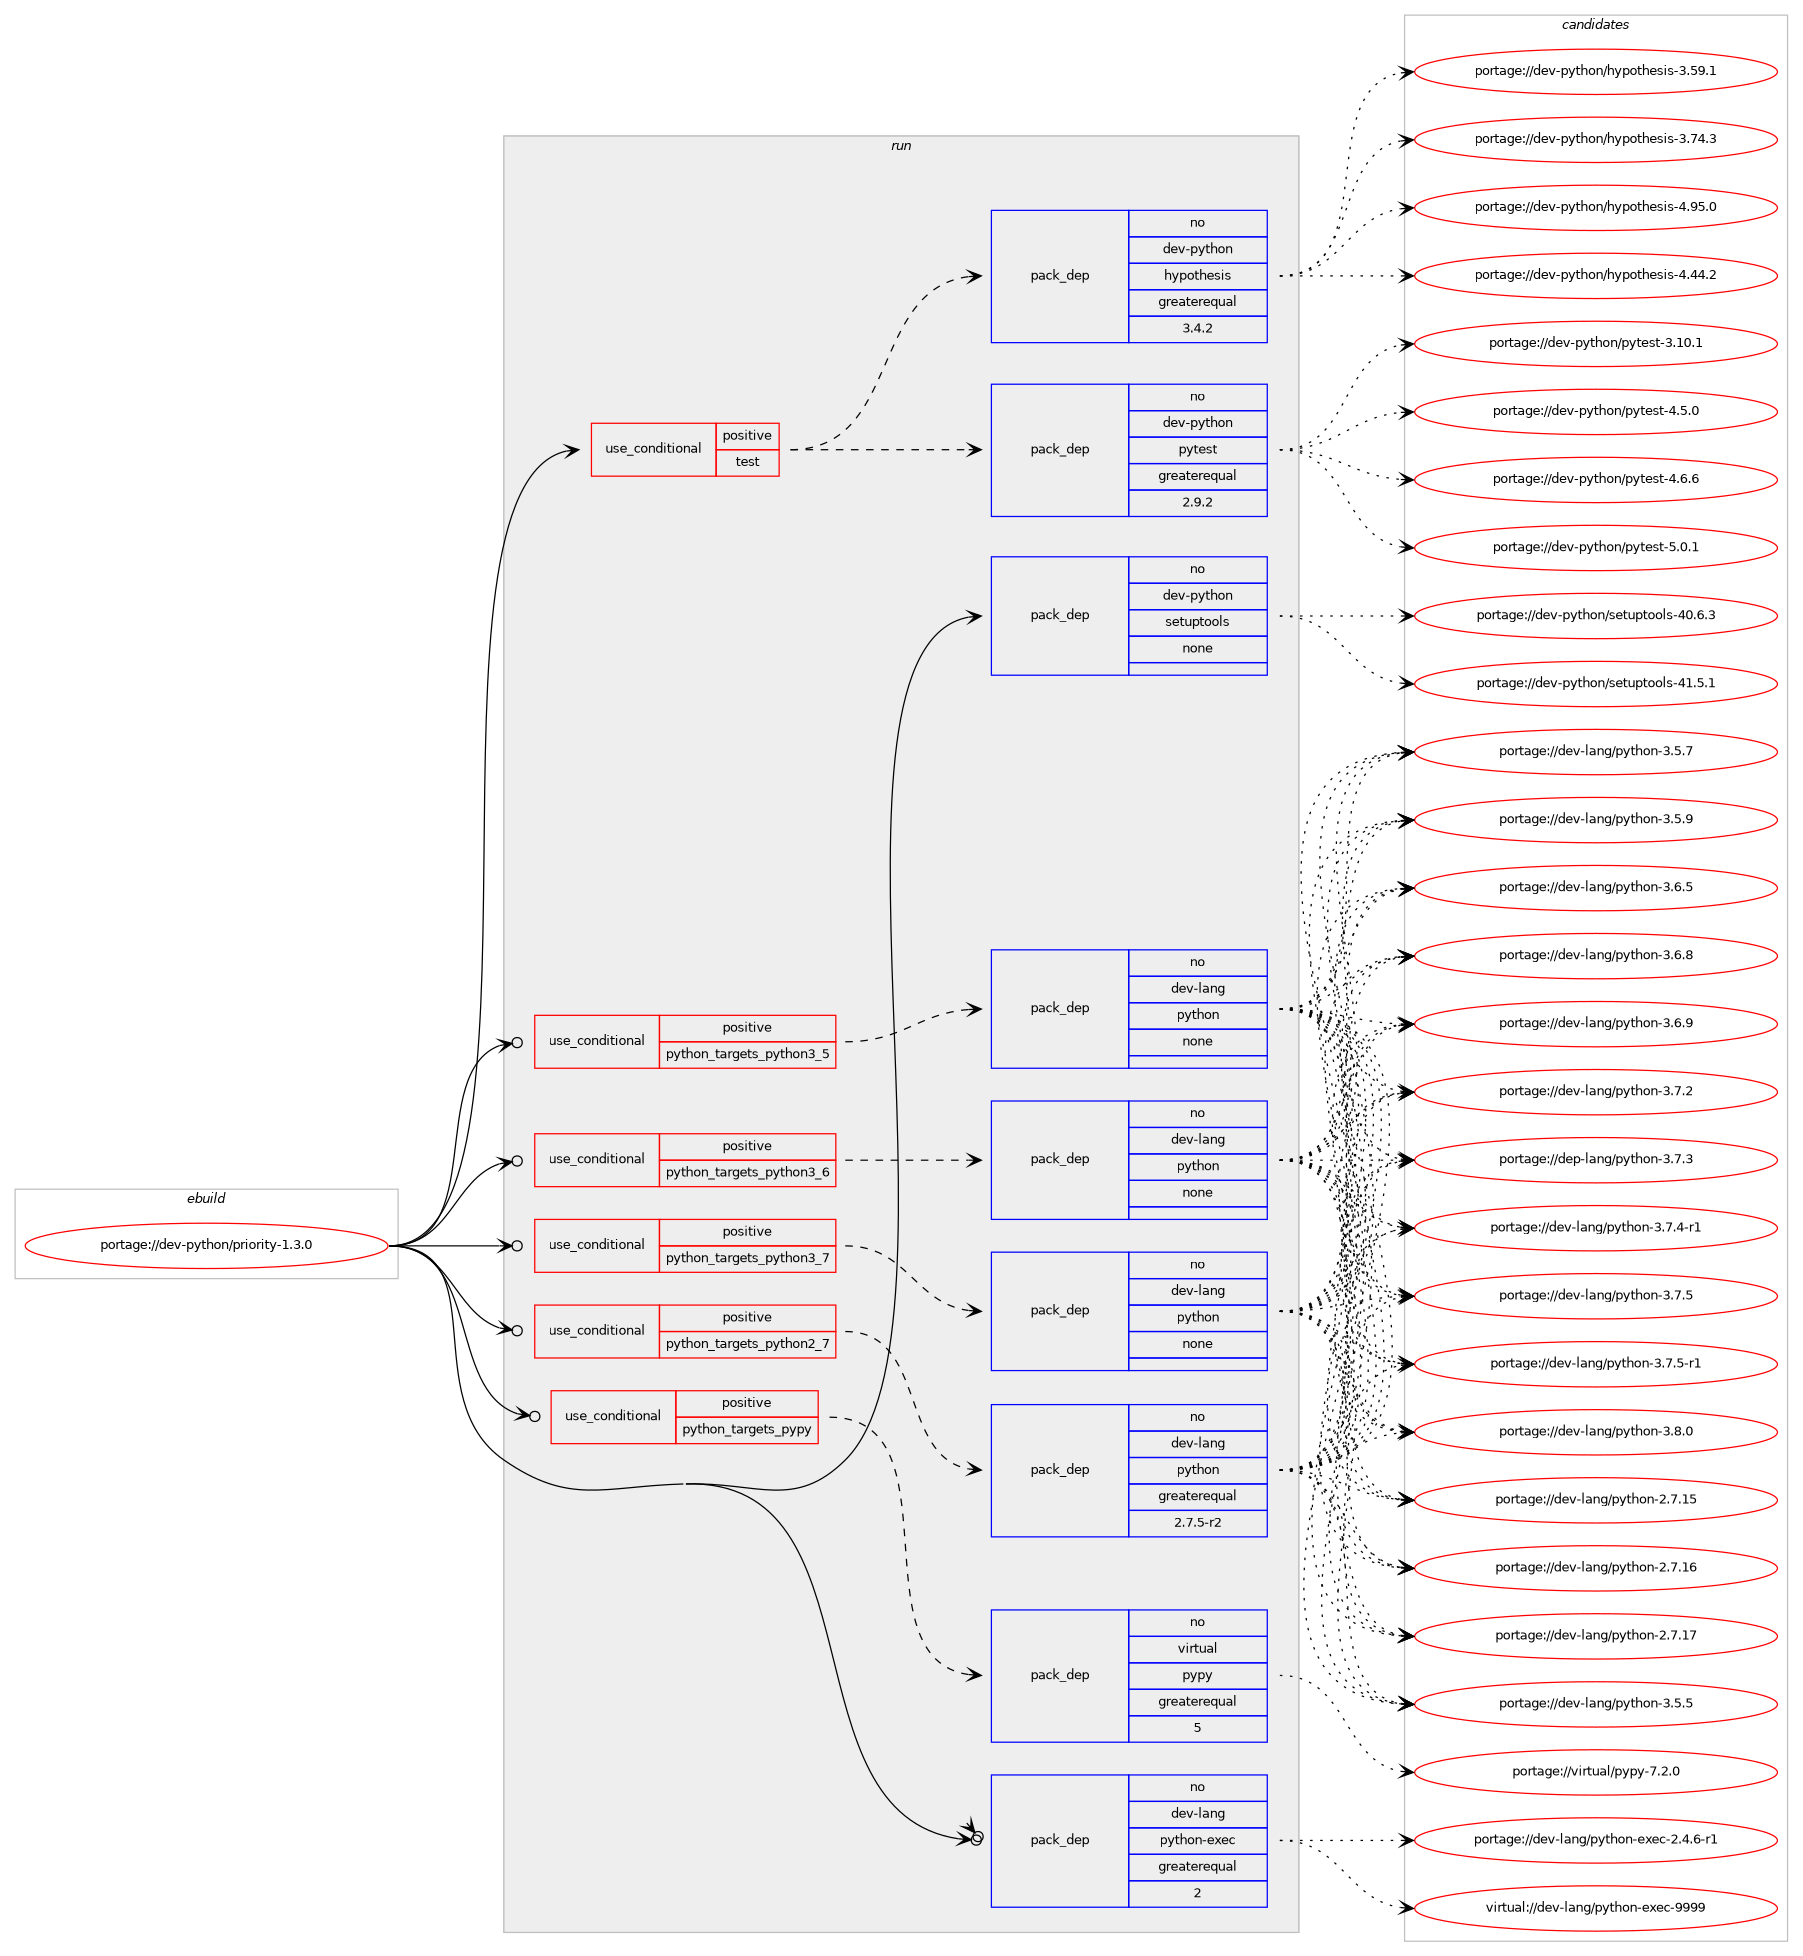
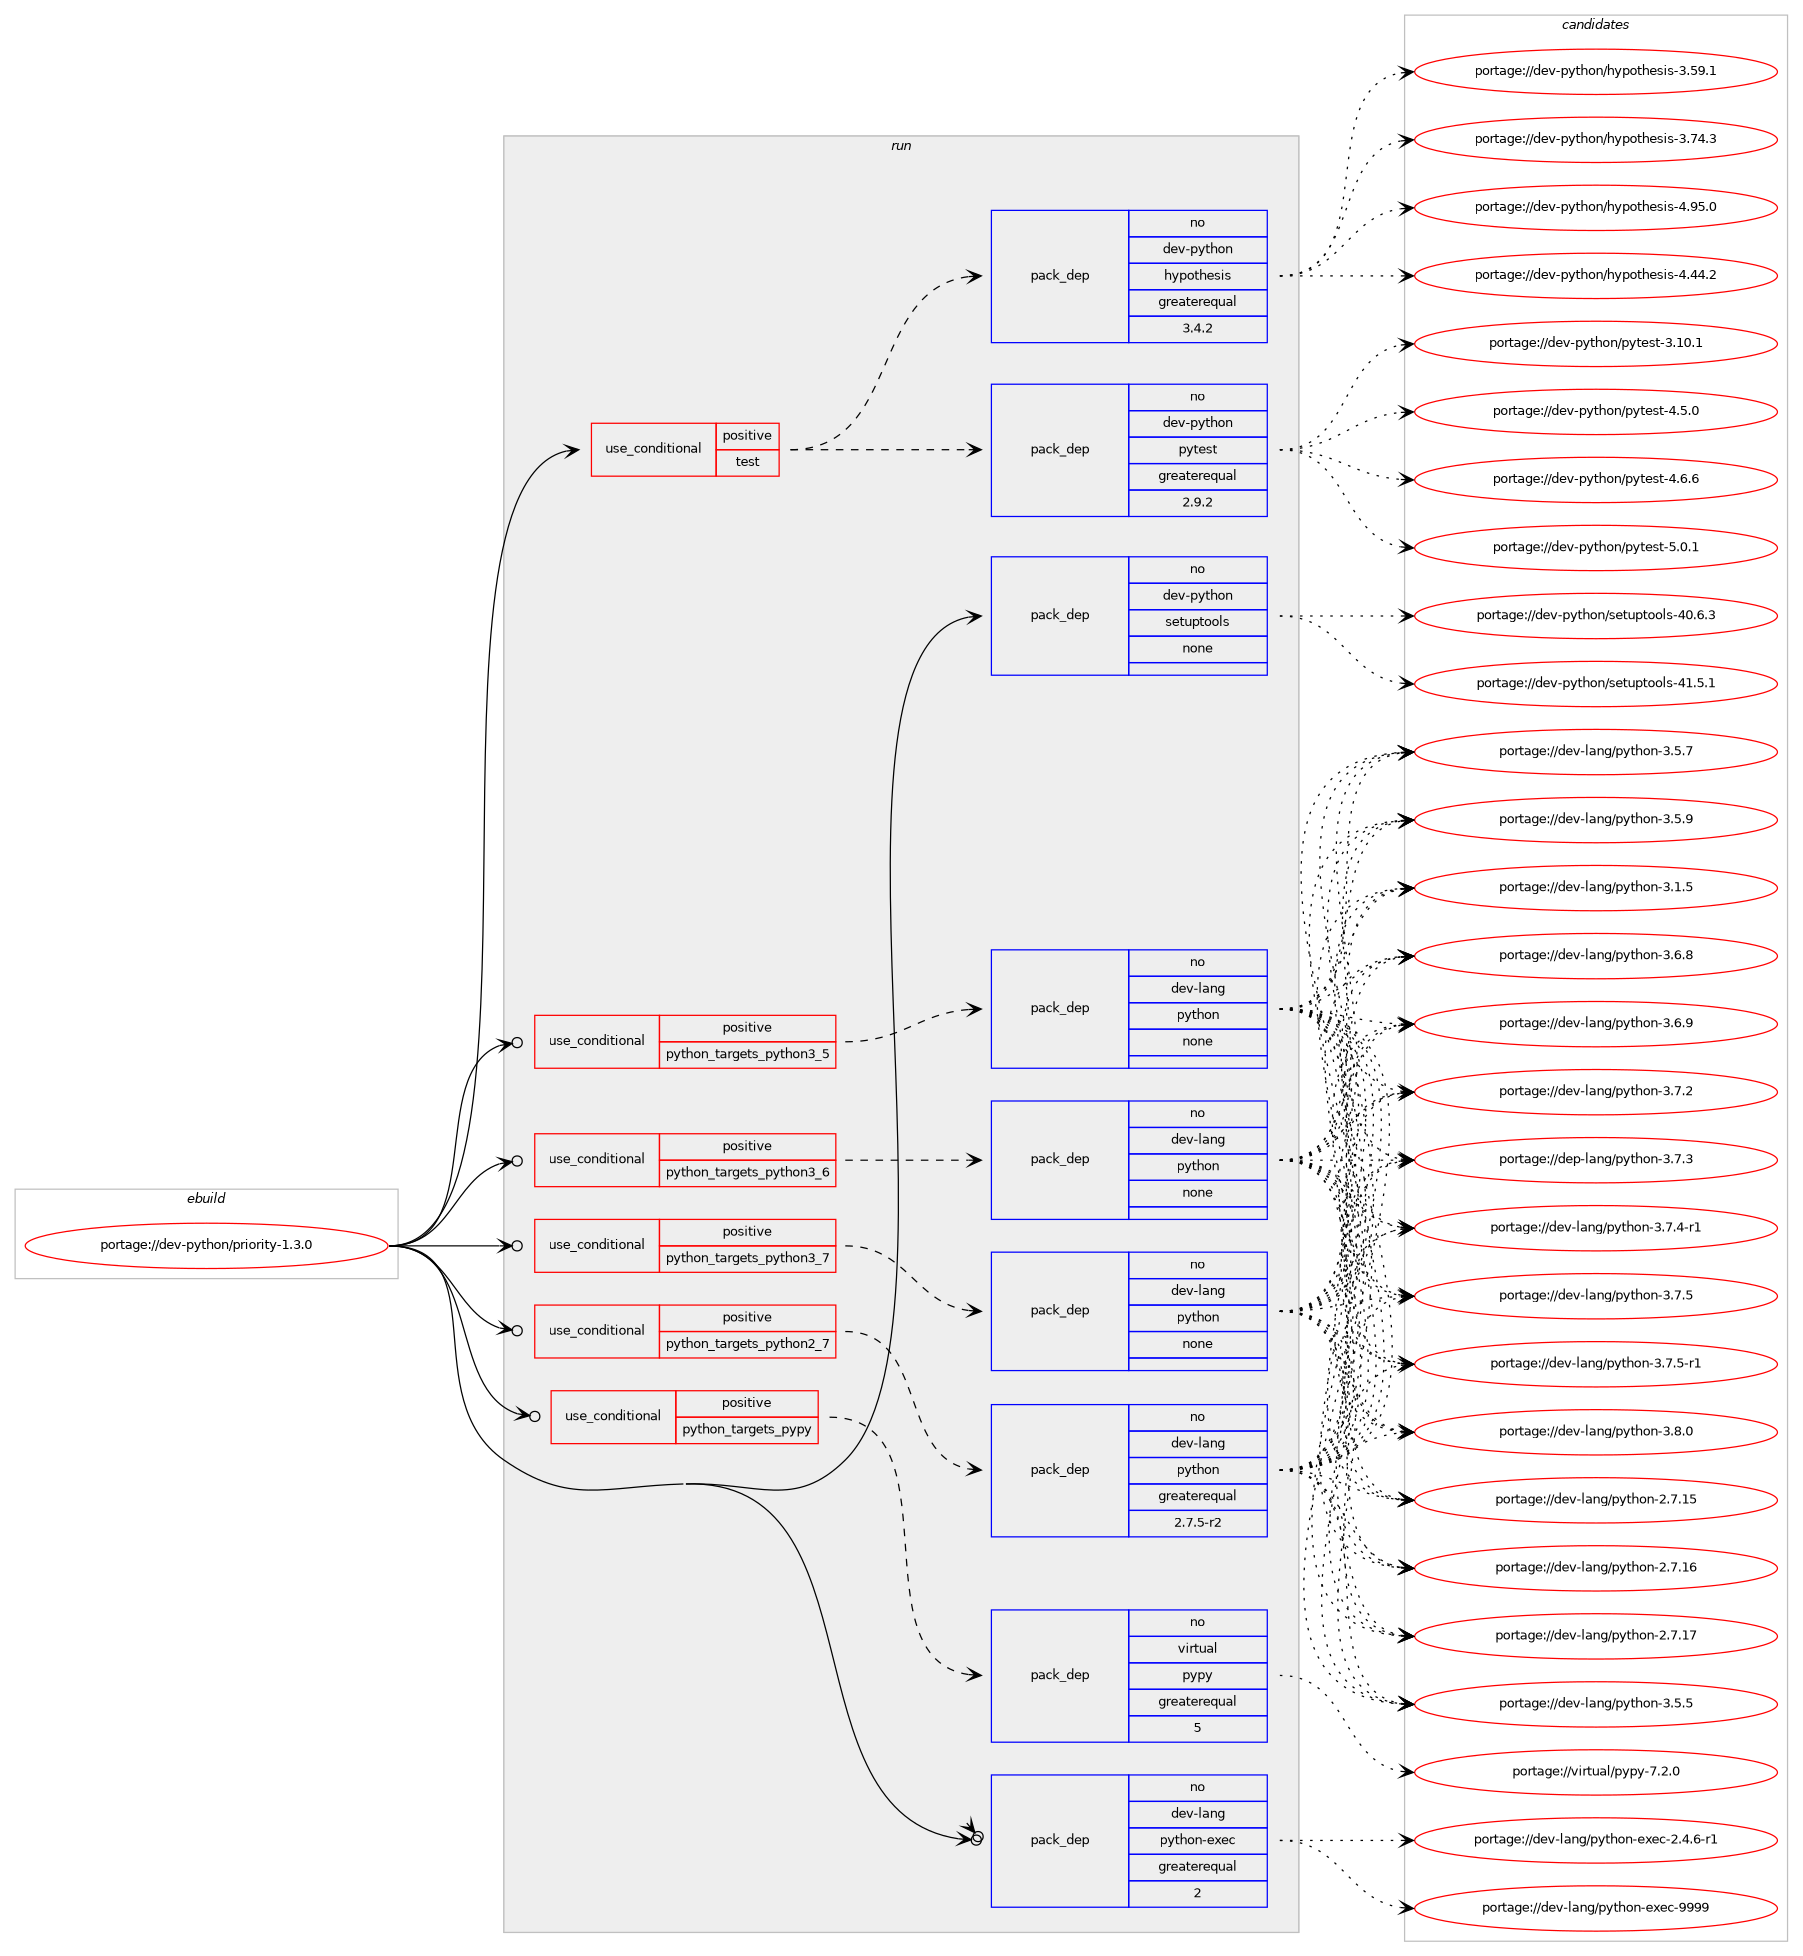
node "portage://dev-lang/python-3.6.5": label "portage://dev-lang/python-3.6.5" -> "portage://dev-lang/python-3.1.5"
node "virtual://dev-lang/python-exec-9999": label "virtual://dev-lang/python-exec-9999" -> "portage://dev-lang/python-exec-9999"
